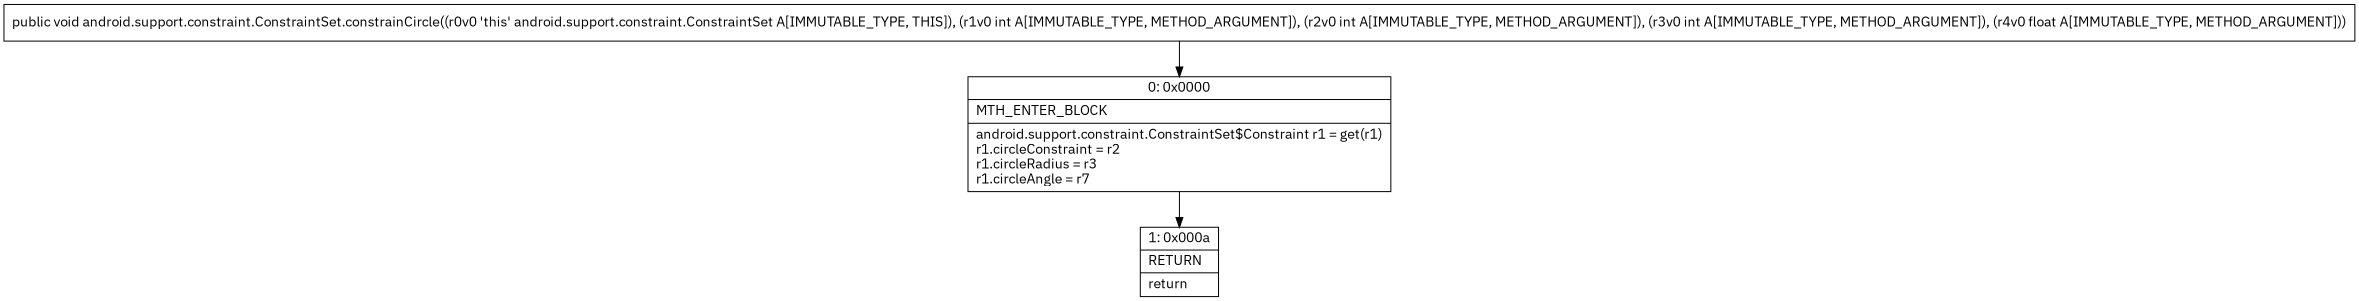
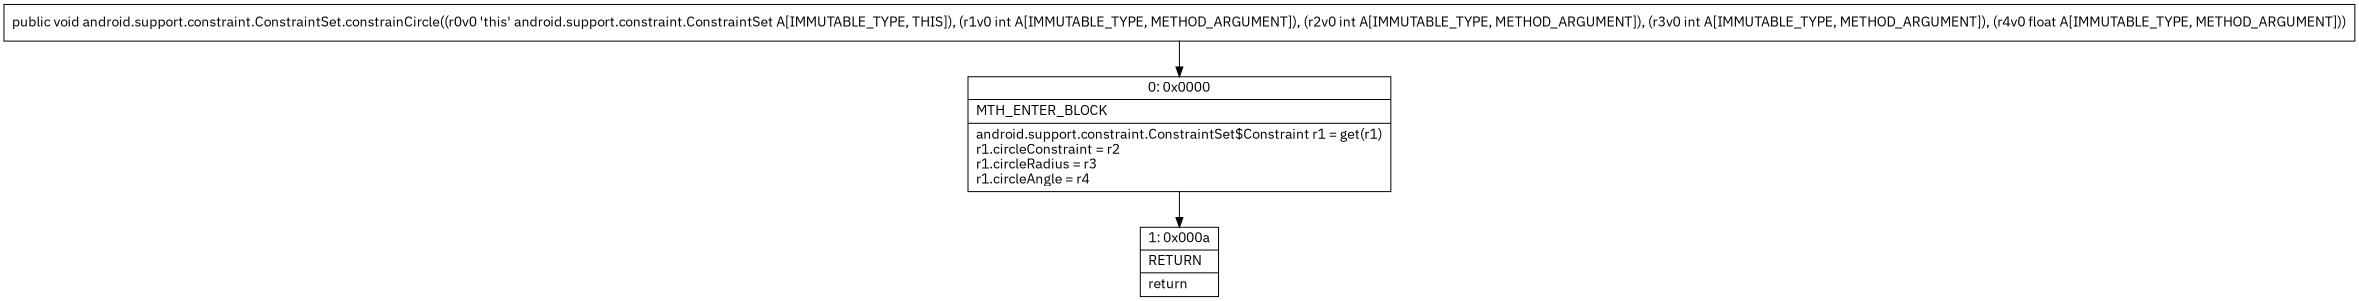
node "0: 0x0000": text "r1.circleAngle = r7" -> "r1.circleAngle = r4"
